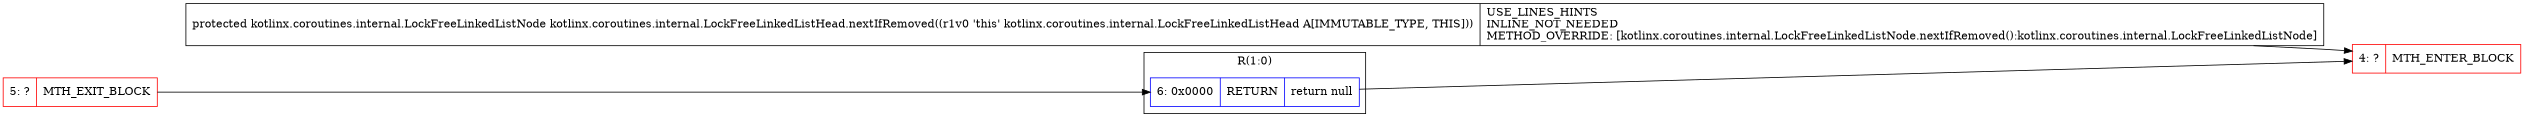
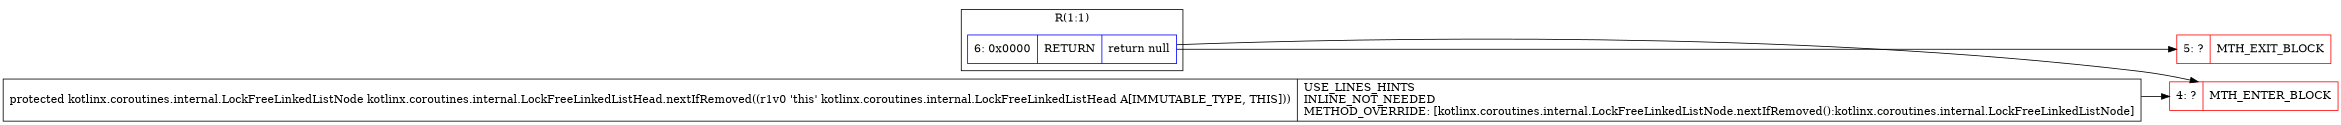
cluster "R(1:0)": label "R(1:0)" -> "R(1:1)"
edge "5: ?" -> "6: 0x0000": reversed
